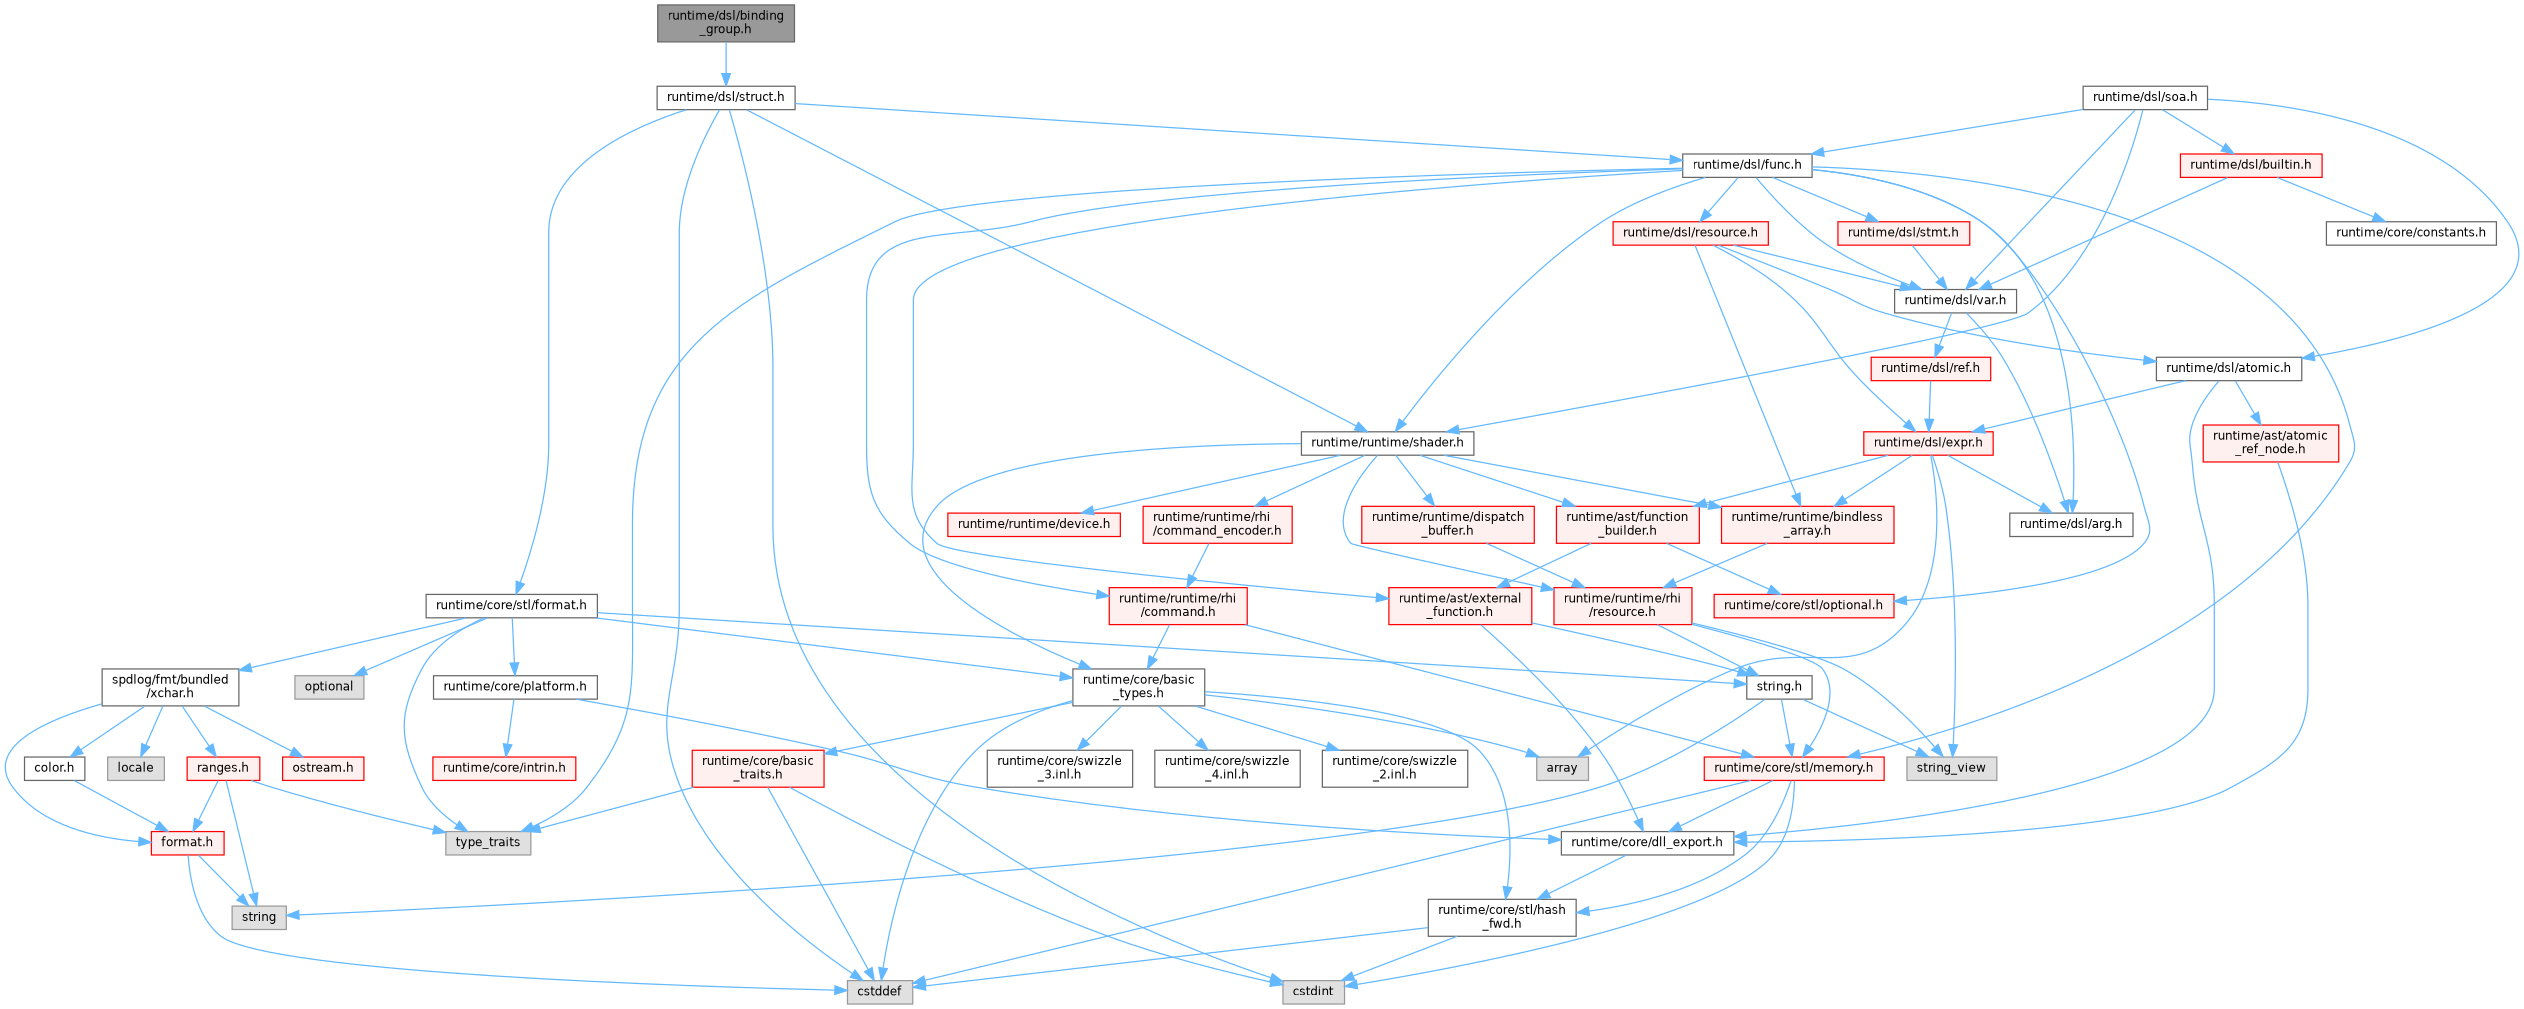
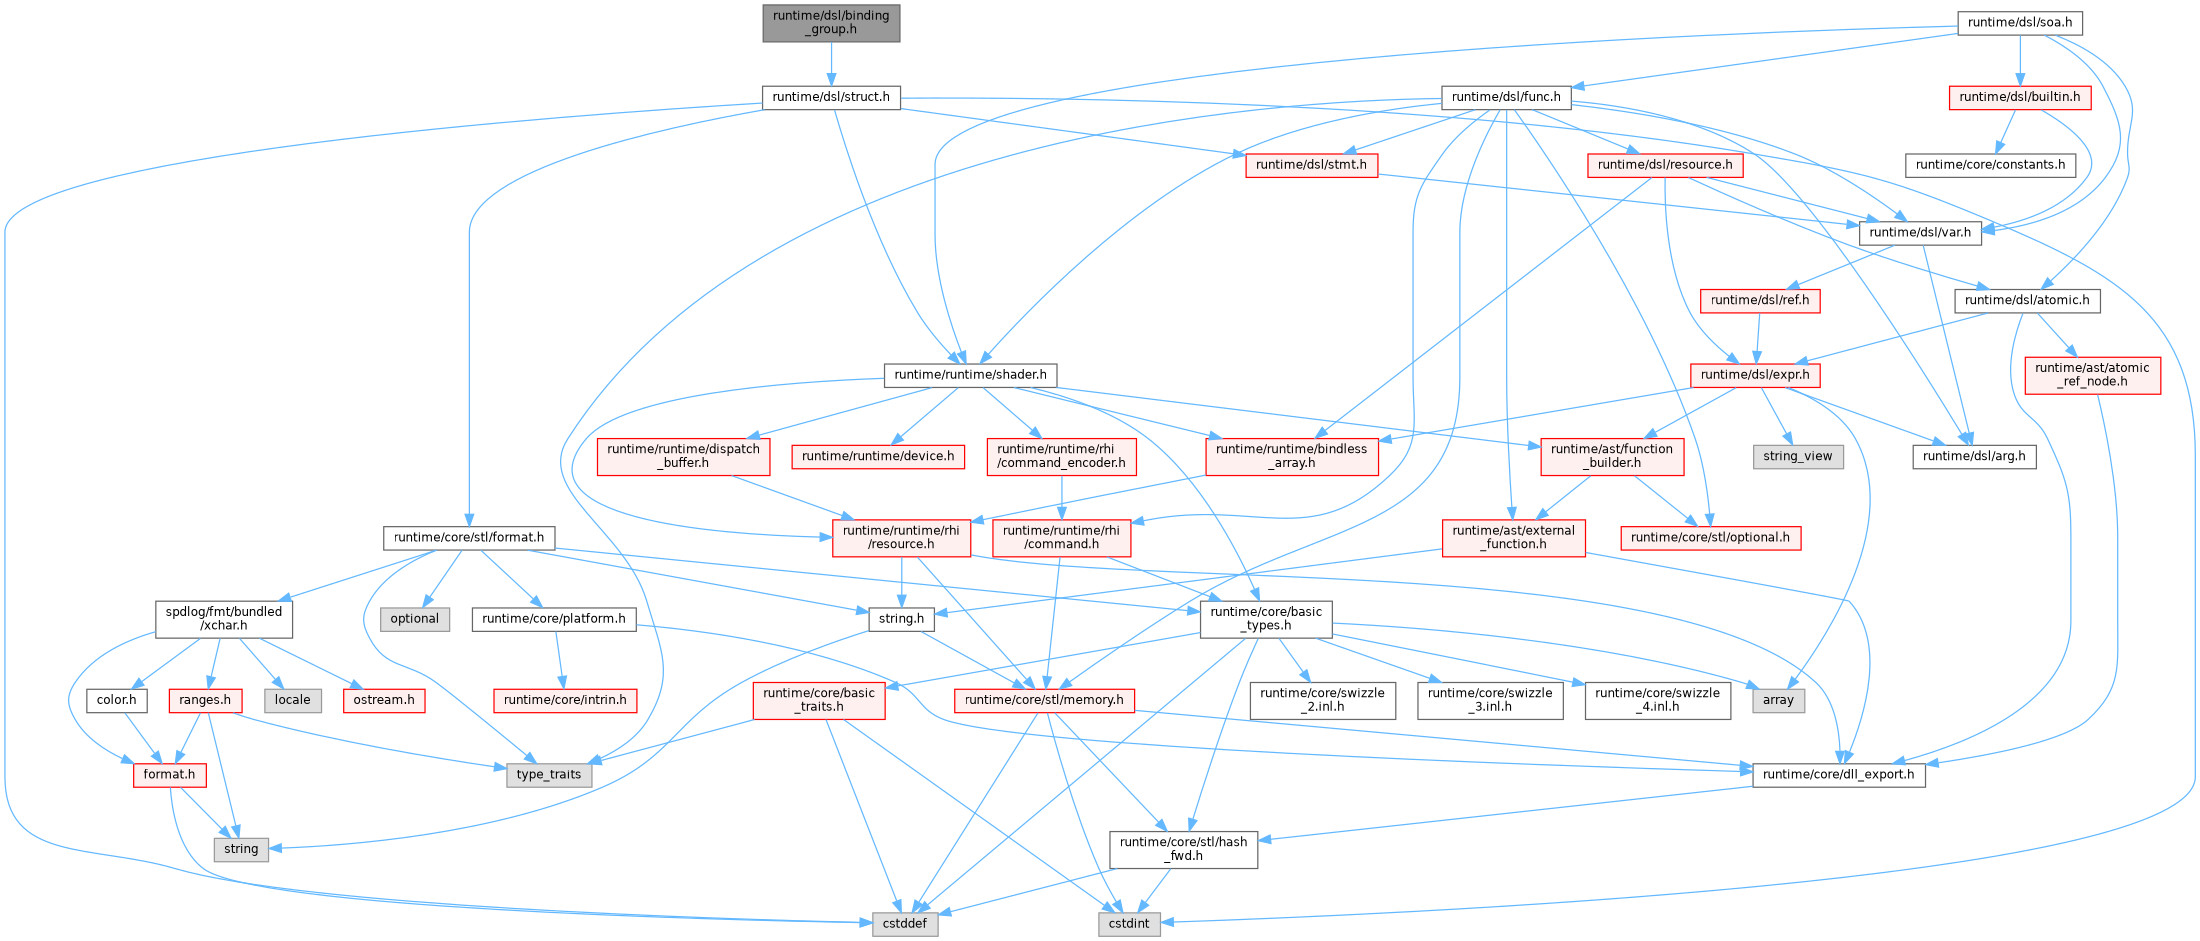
edge "runtime/dsl/struct.h" -> "runtime/dsl/func.h": now "runtime/dsl/struct.h" -> "runtime/dsl/stmt.h"
edge "runtime/runtime/rhi /resource.h" -> "string_view": now "runtime/runtime/rhi /resource.h" -> "runtime/core/dll_export.h"
edge "string.h" -> "string_view": removed
